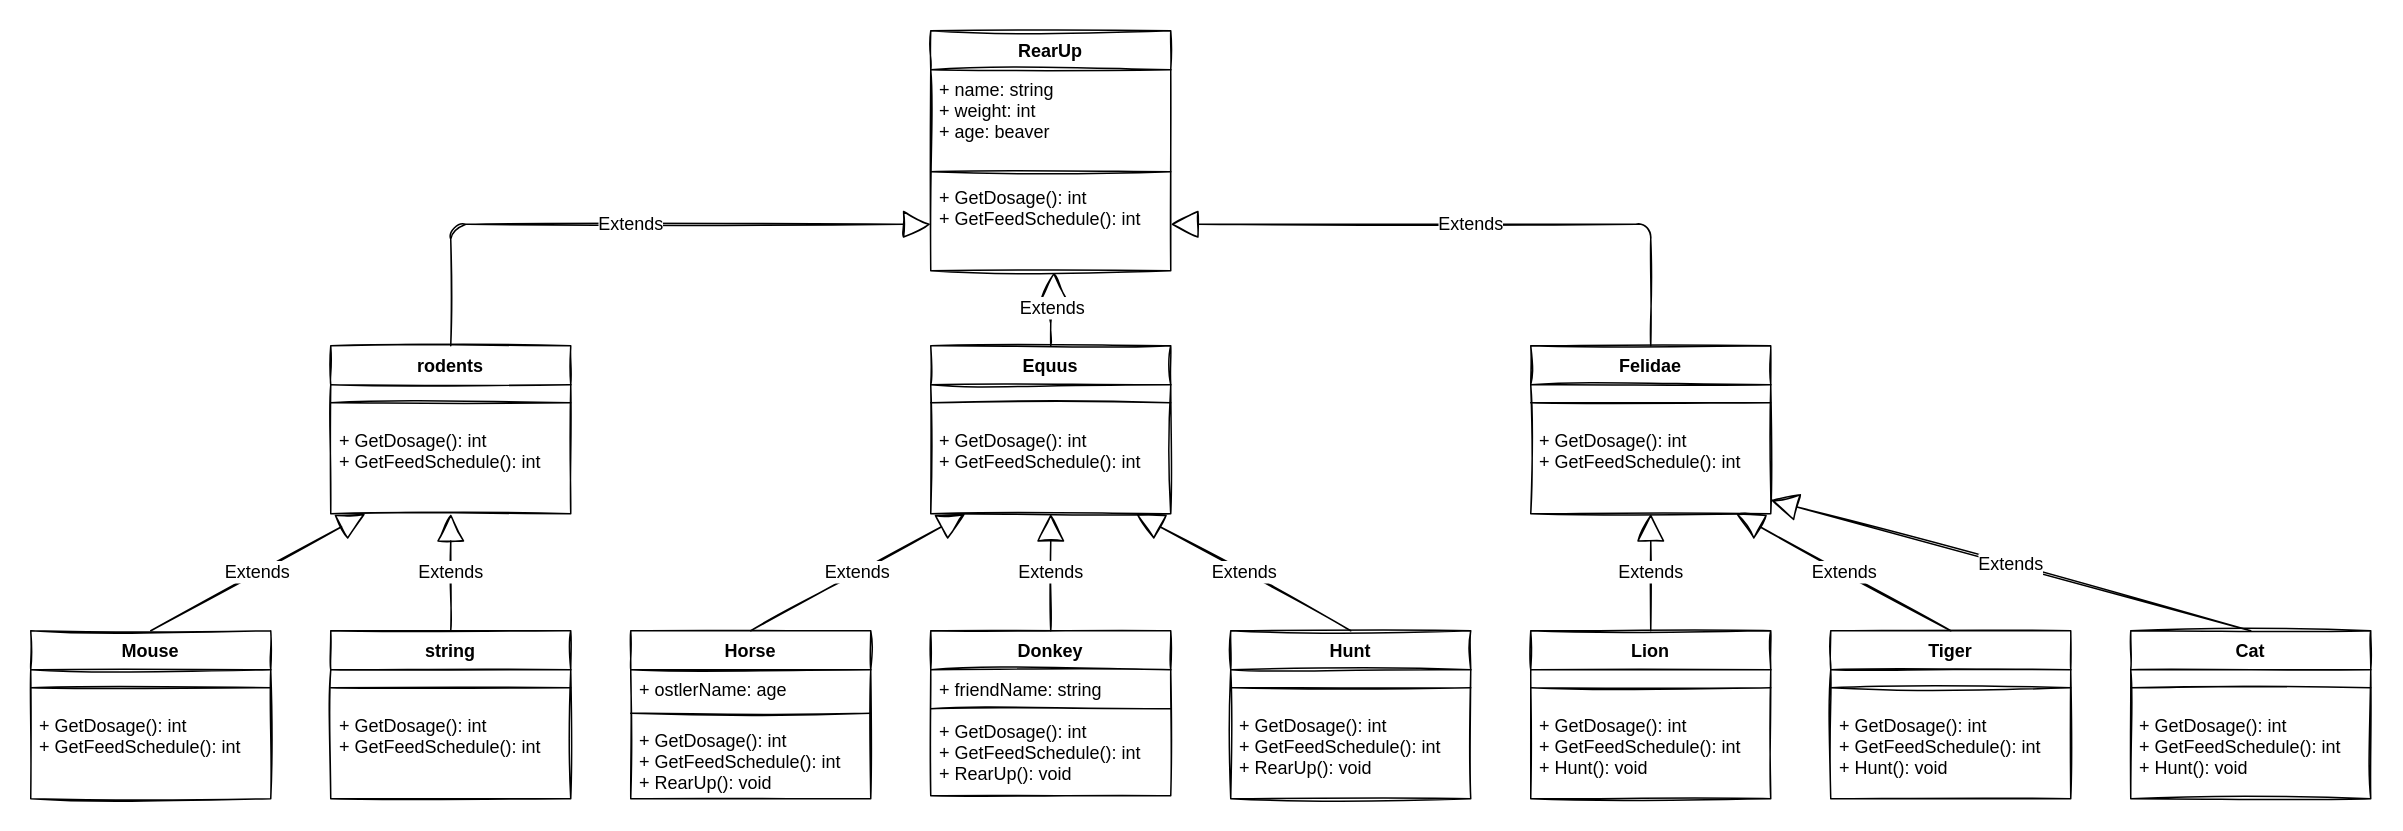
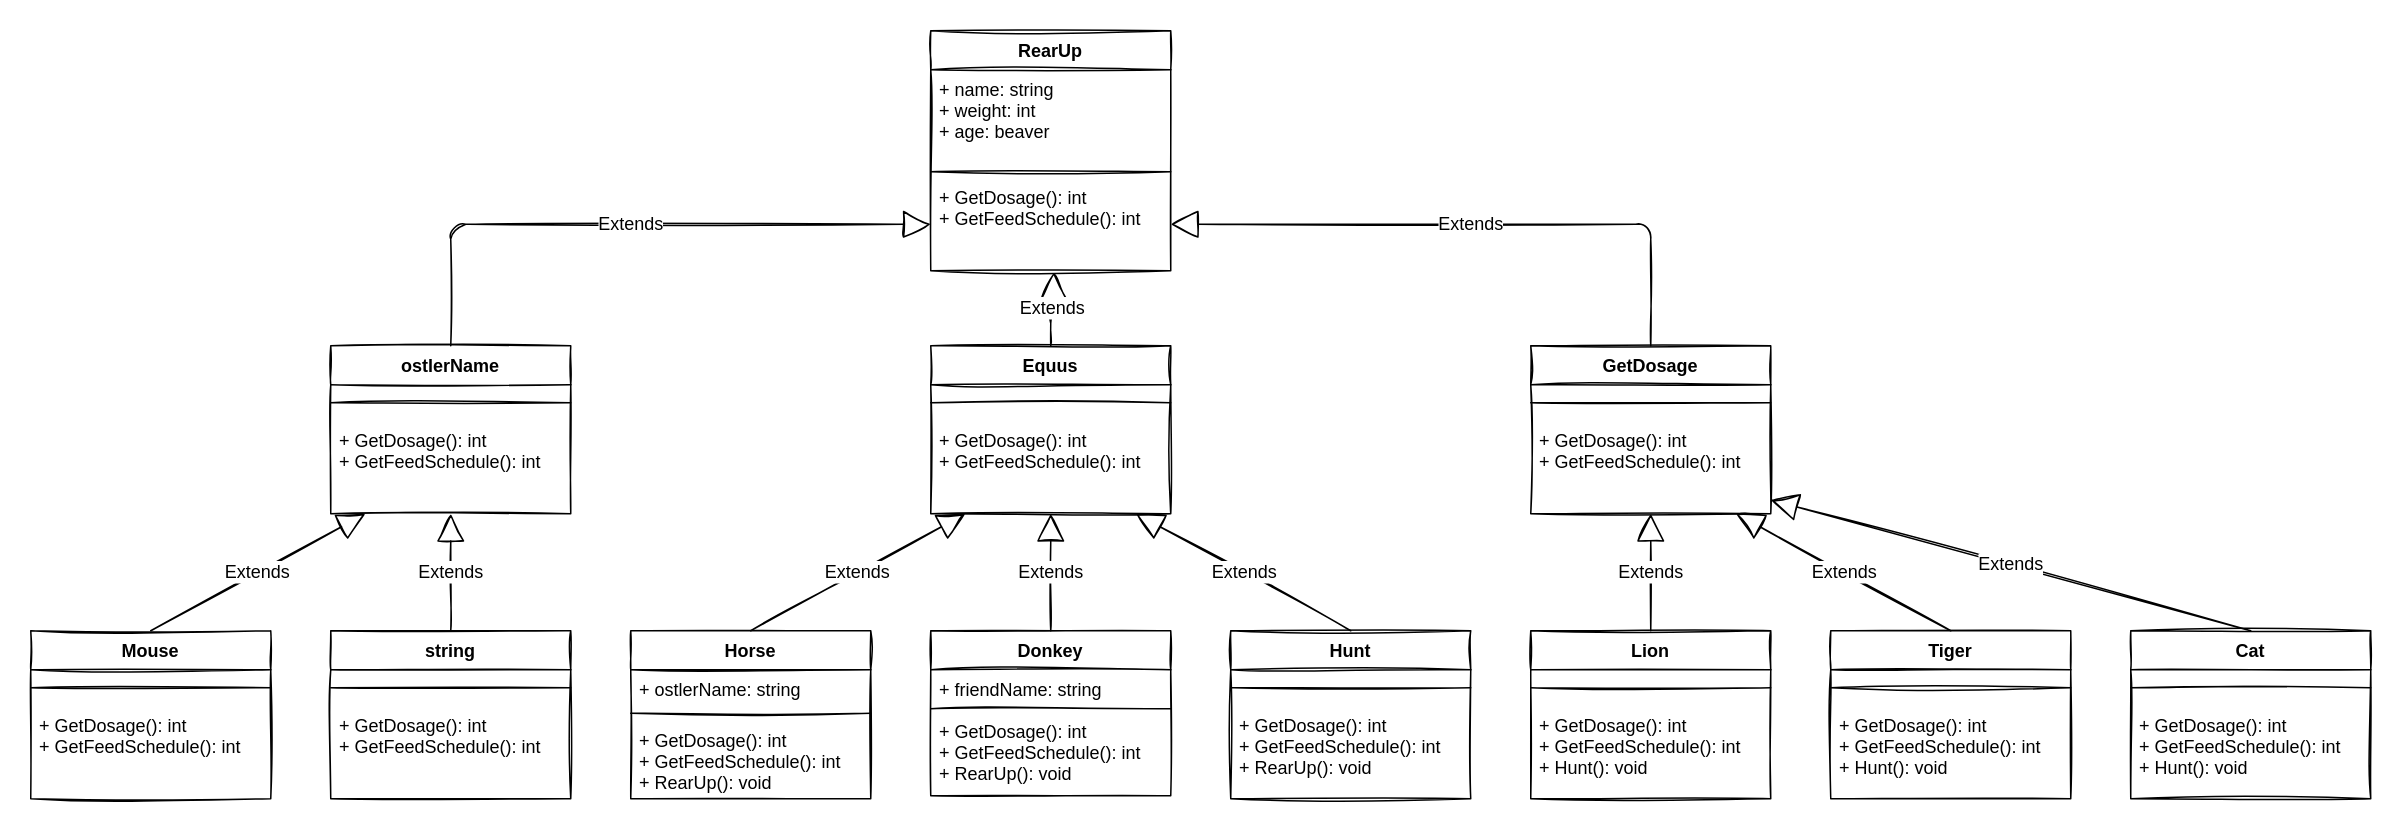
node "rodents": label "rodents" -> "ostlerName"
node "Felidae": label "Felidae" -> "GetDosage"
node "+ ostlerName: age": label "+ ostlerName: age" -> "+ ostlerName: string"
